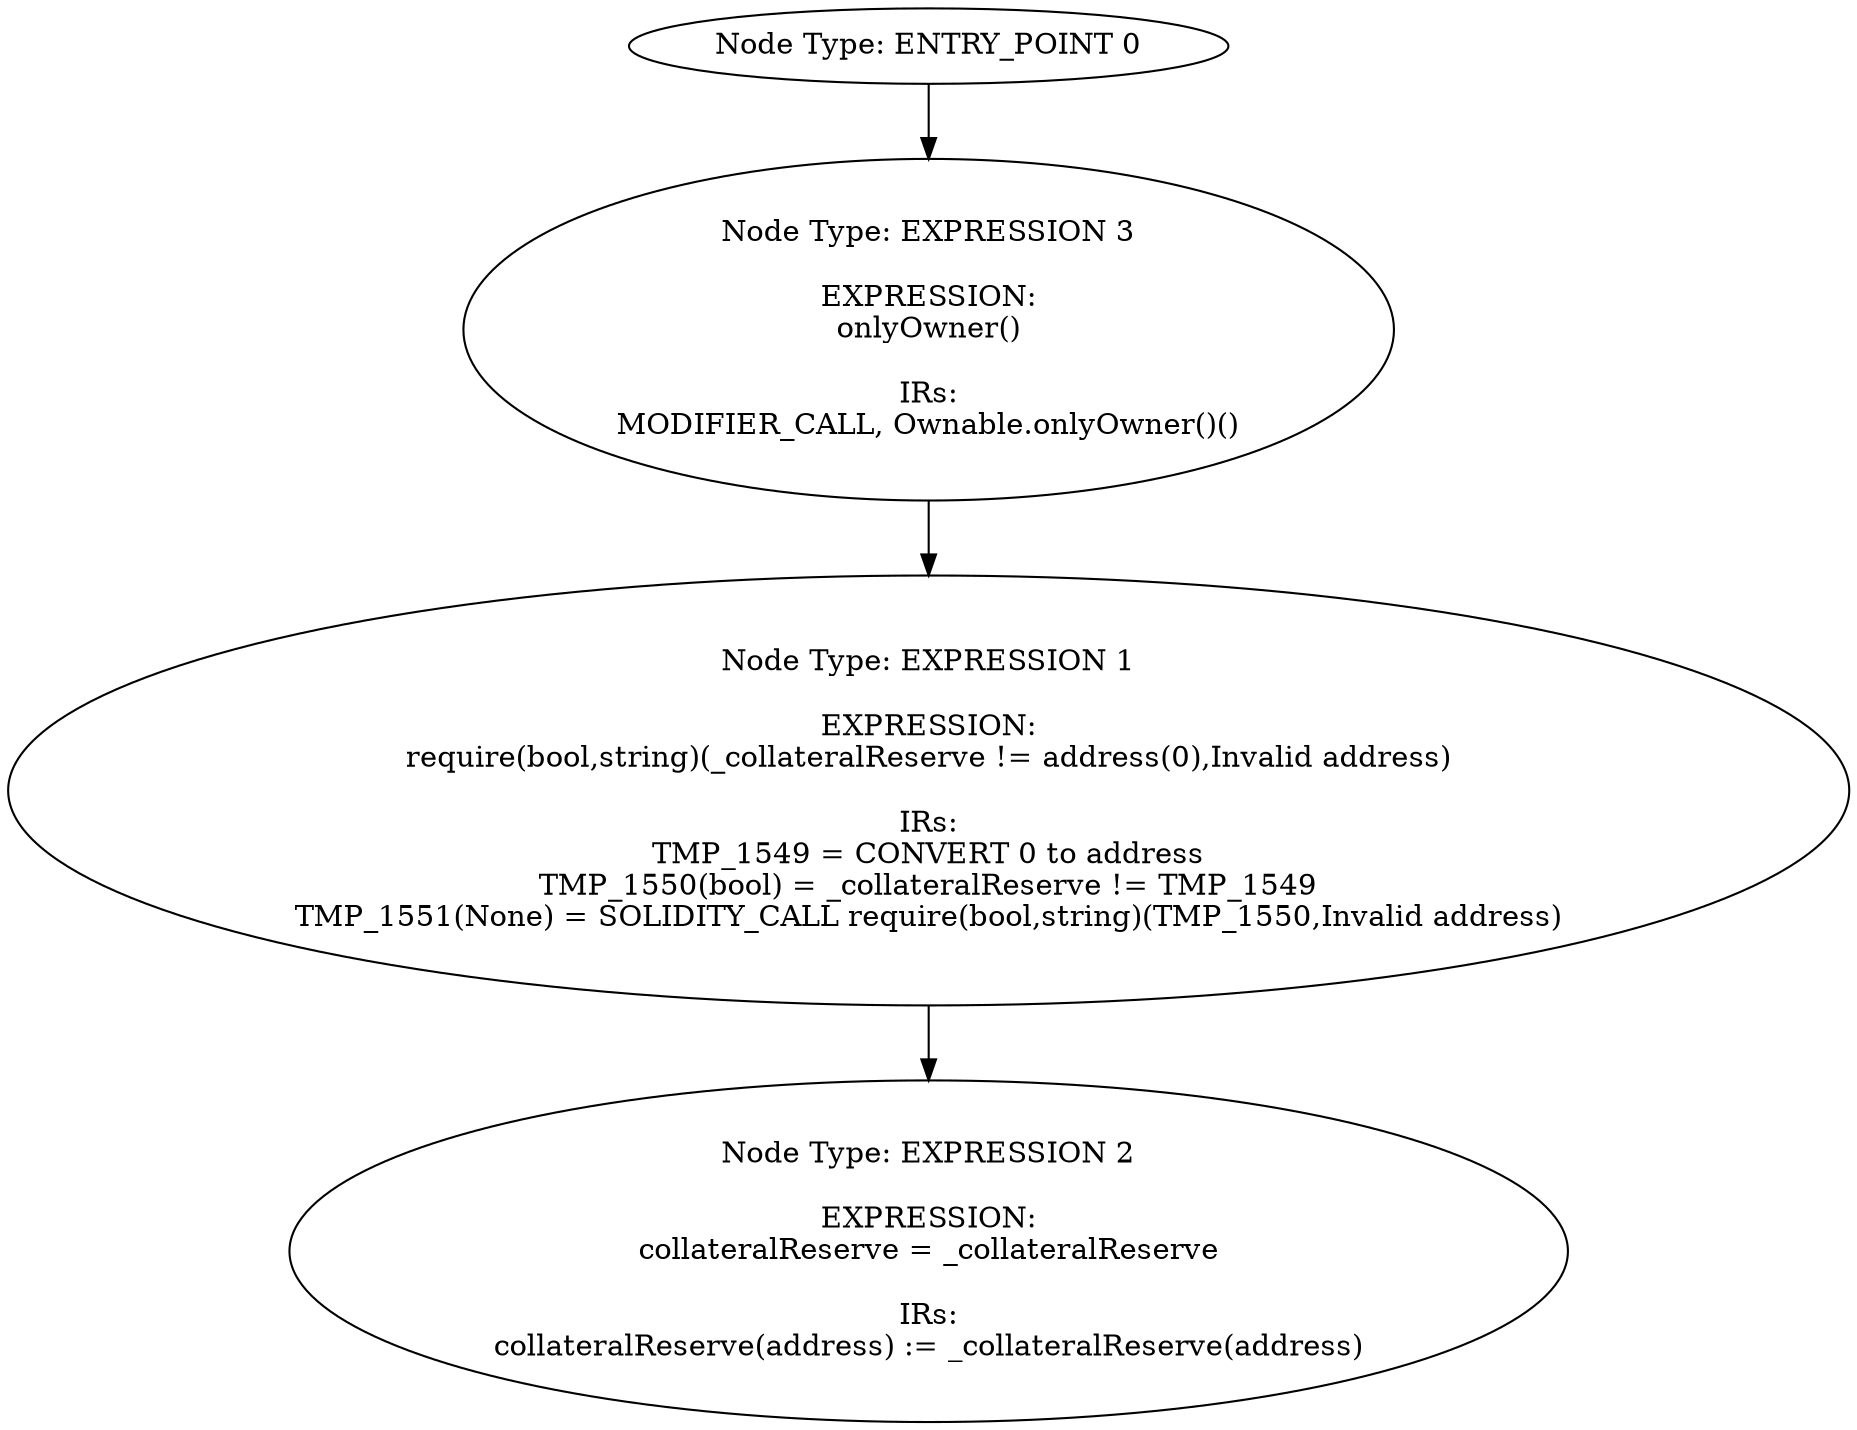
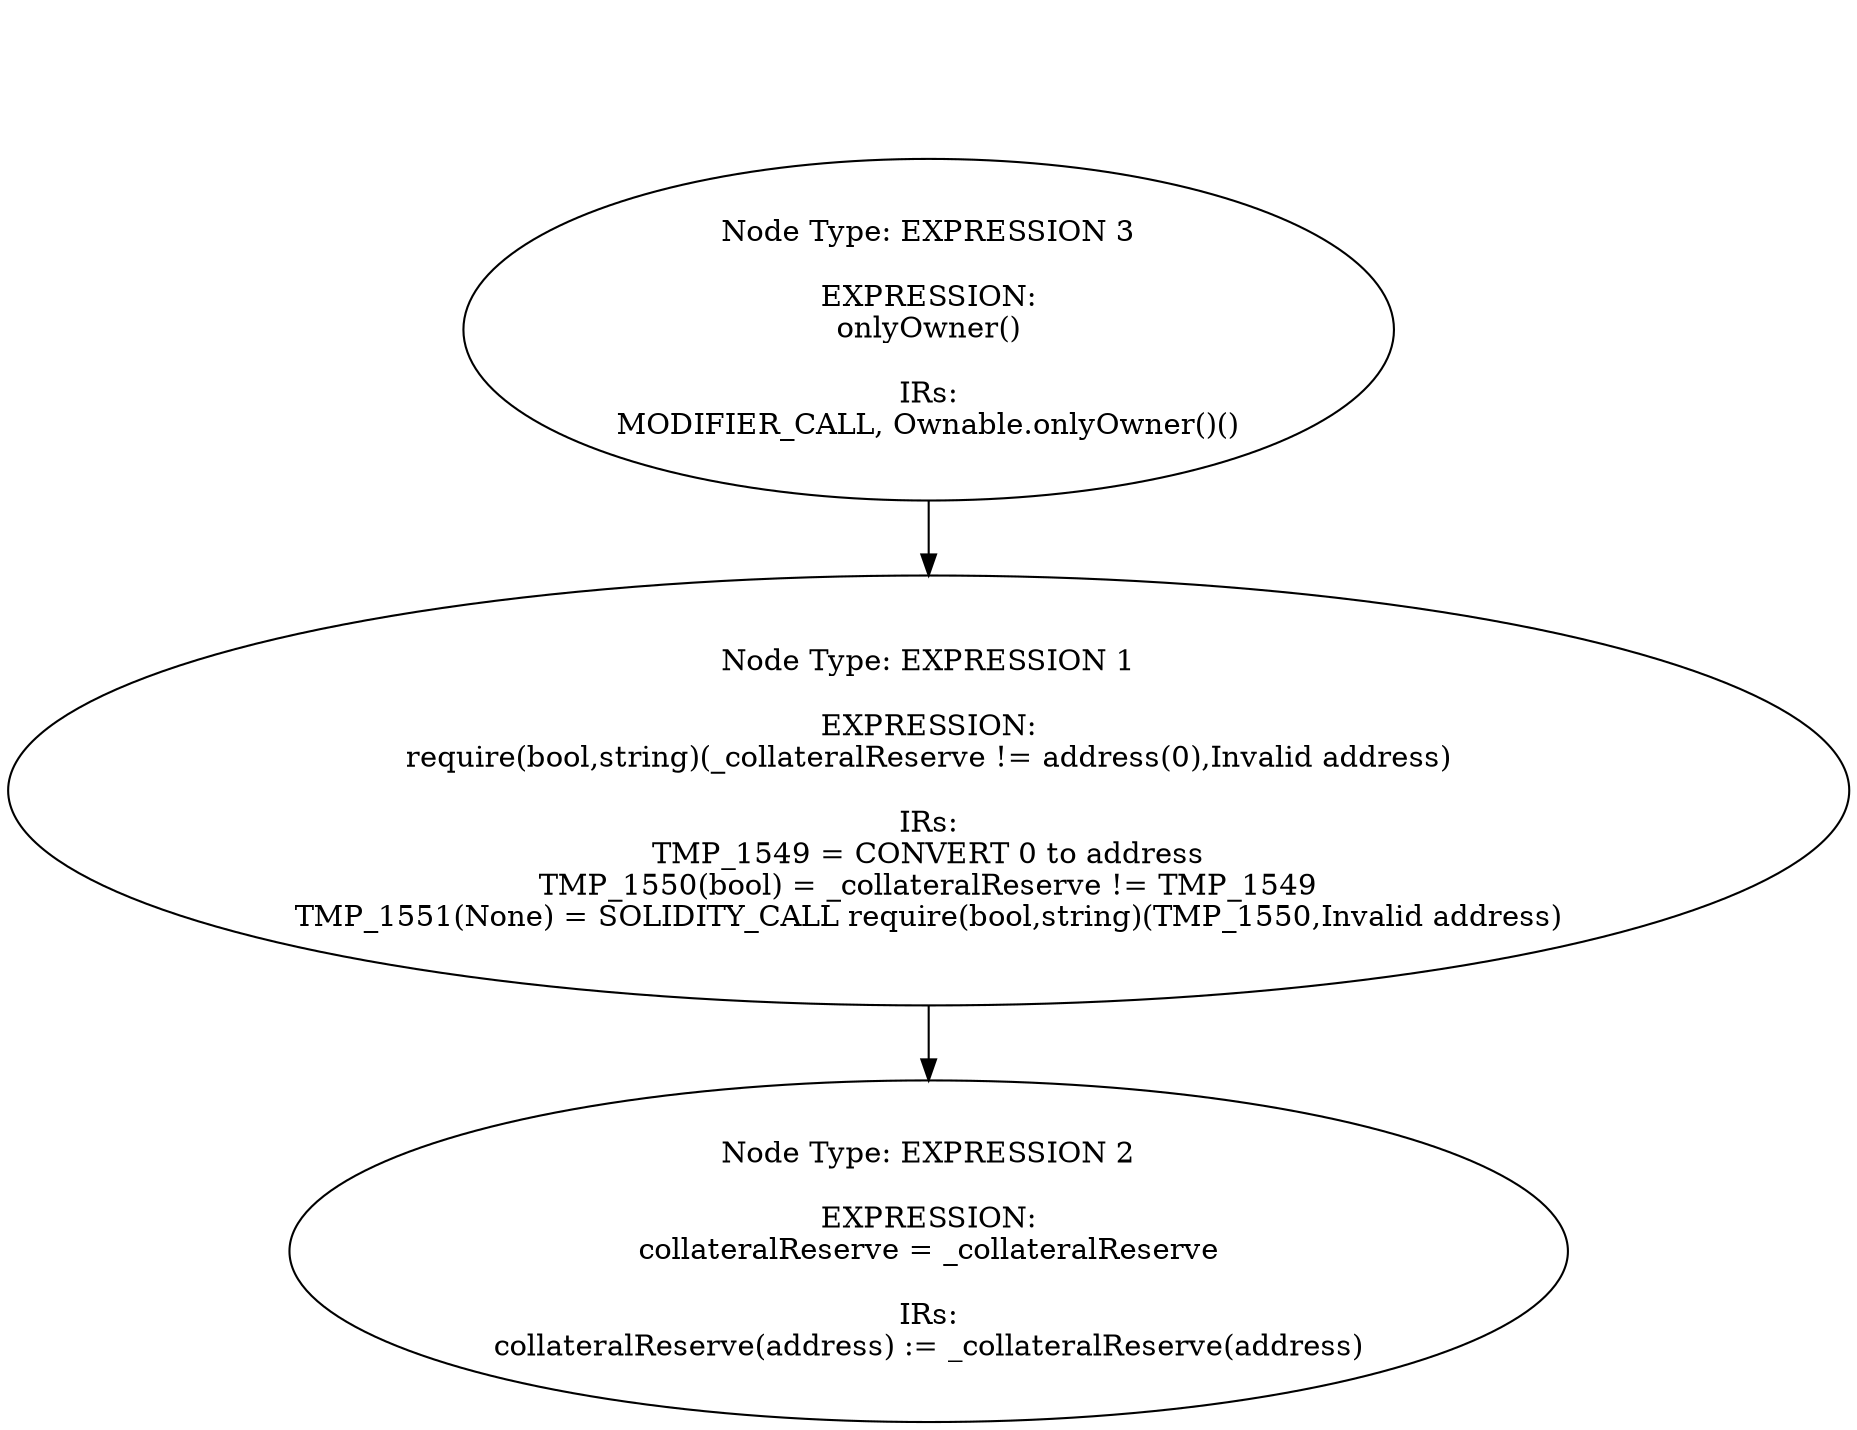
node "Node Type: ENTRY_POINT 0": removed
